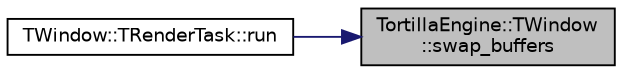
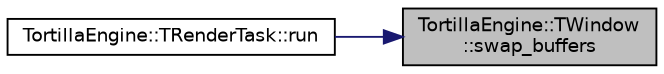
node "TWindow::TRenderTask::run": label "TWindow::TRenderTask::run" -> "TortillaEngine::TRenderTask::run"
